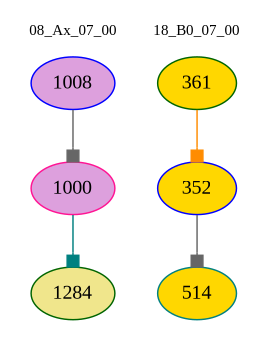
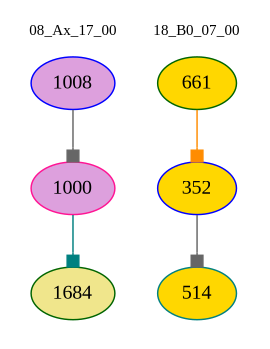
cluster "08_Ax_07_00": label "08_Ax_07_00" -> "08_Ax_17_00"
node "361": label "361" -> "661"
node "1284": label "1284" -> "1684"
